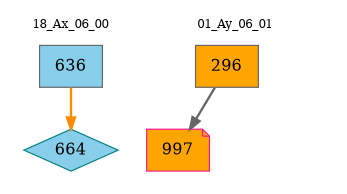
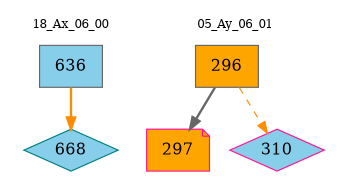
cluster "01_Ay_06_01": label "01_Ay_06_01" -> "05_Ay_06_01"
node "664": label "664" -> "668"
node "997": label "997" -> "297"
node "310": added
